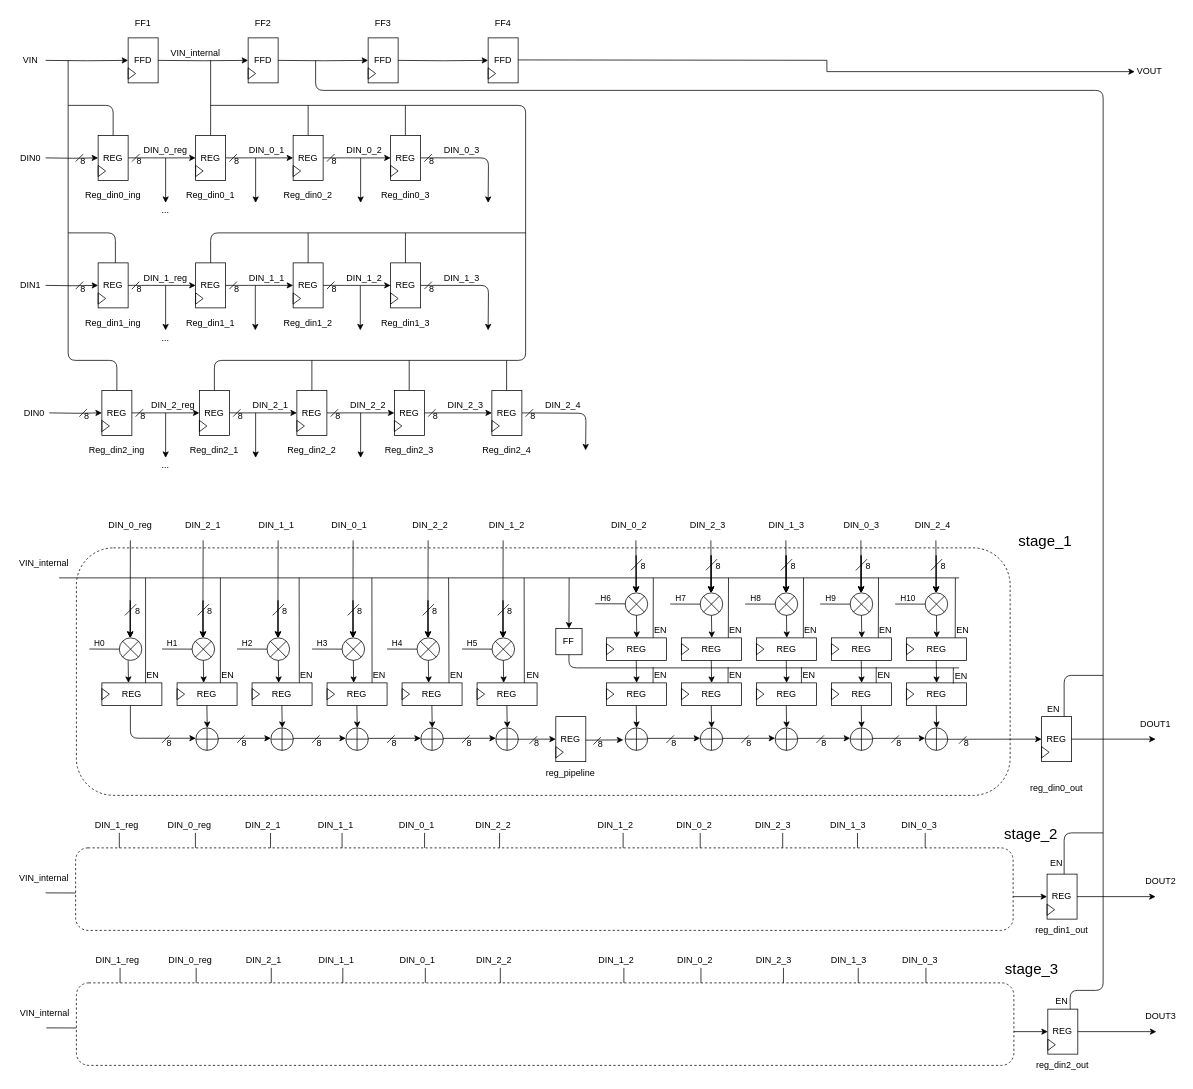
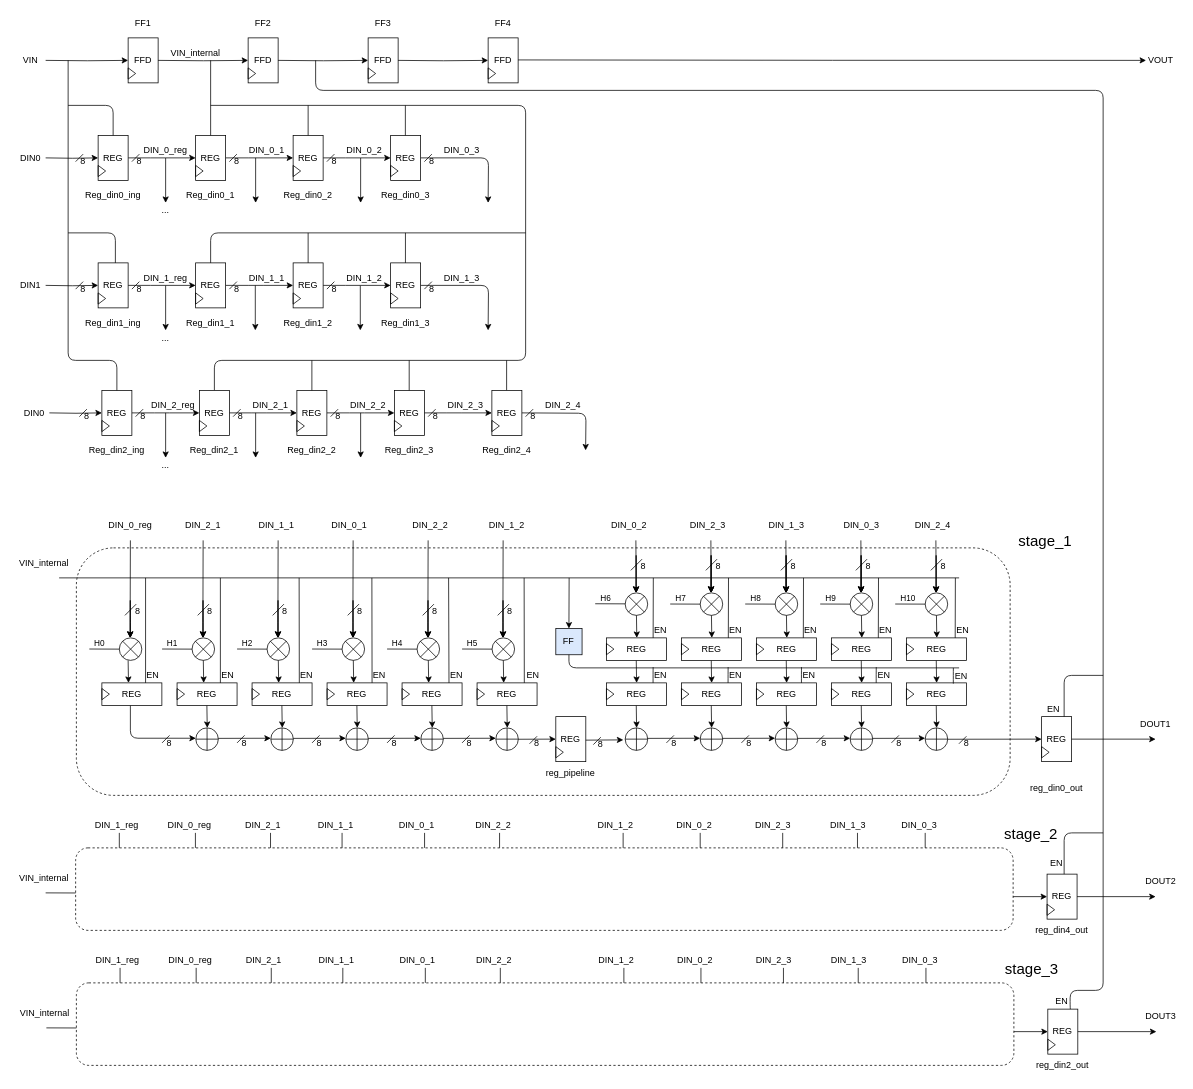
node "VOUT": moved (1150, 72) -> (1161, 60)
node "FF": fillcolor #ffffff -> #dae8fc
node "reg_din1_out": label "reg_din1_out" -> "reg_din4_out"
